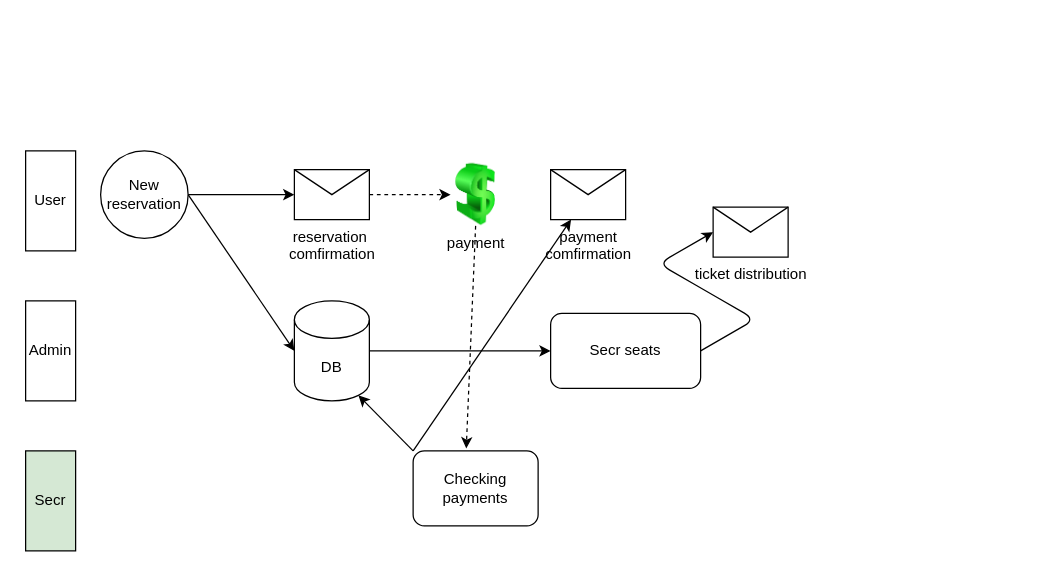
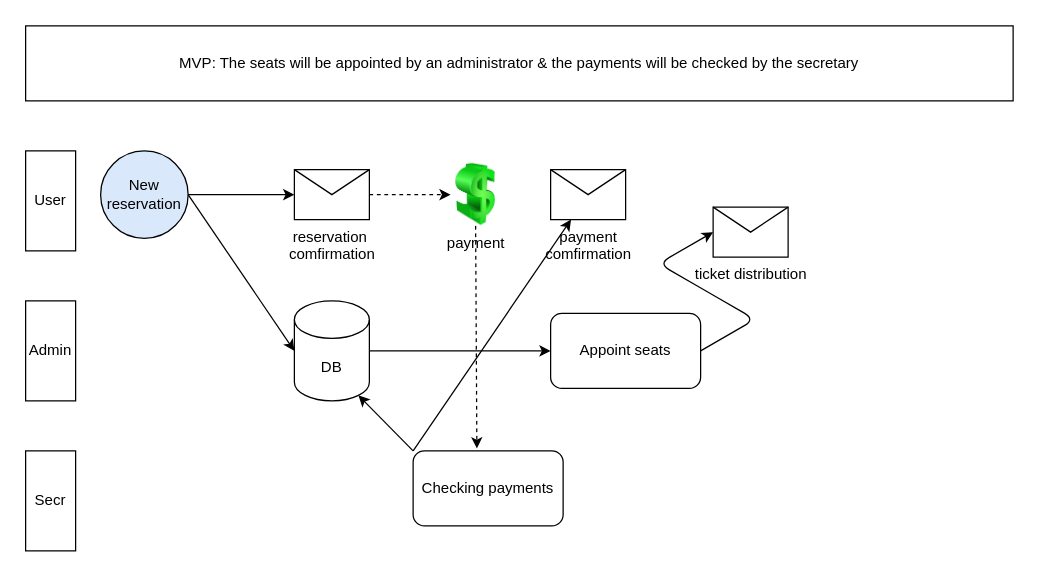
node "MVP: The seats will be appointed by an administrator & the payments will be checked by the secretary": added
node "New reservation": fillcolor #ffffff -> #dae8fc
node "Secr seats": label "Secr seats" -> "Appoint seats"
node "Checking payments": size 125x75 -> 150x75
node "Secr": fillcolor #d5e8d4 -> #ffffff
